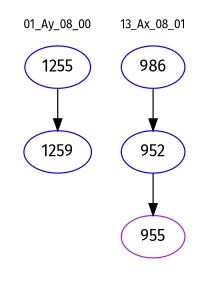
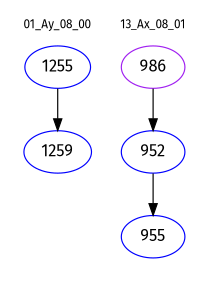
node "986": color blue -> purple
node "955": color purple -> blue
